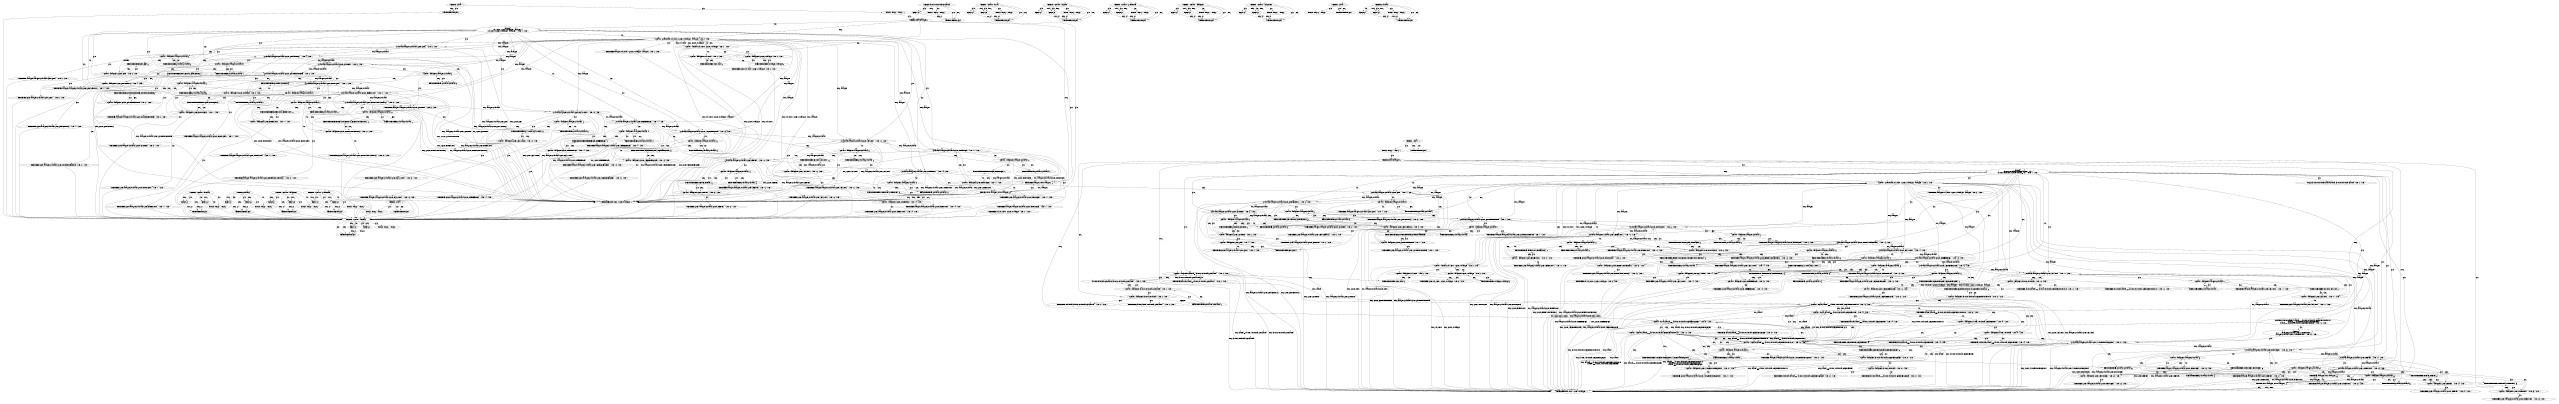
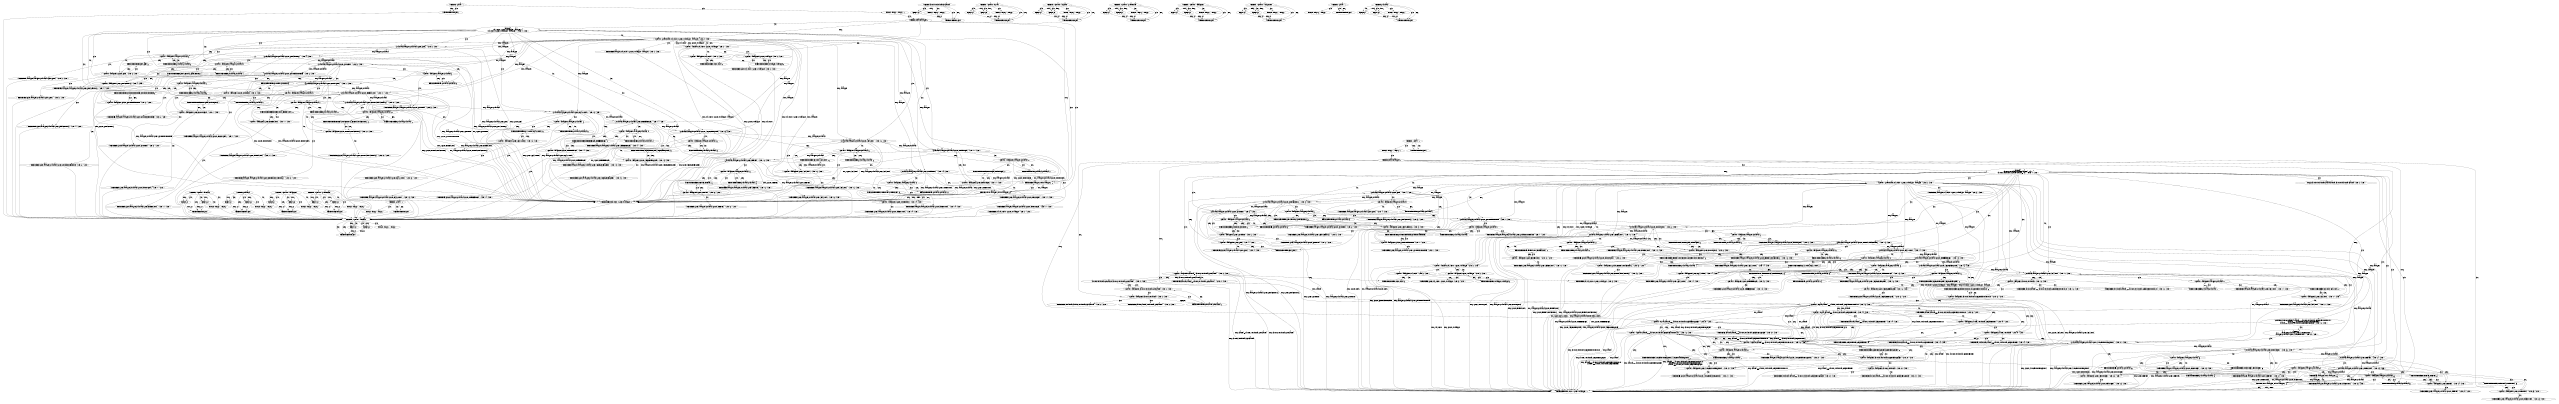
edge "<(push_back,datatypes.push_back(syncer::APPS))<SUB>3</SUB>>" -> "<(<operator>.fieldAccess,syncer::APPS)<SUB>3</SUB>>": label "SYNCED: " -> "AST: "
edge "<(<operator>.fieldAccess,syncer::PROXY_TABS)<SUB>17</SUB>>" -> "<(push_back,datatypes.push_back(syncer::APPS))<SUB>4</SUB>>": now "<(<operator>.fieldAccess,syncer::APPS)<SUB>4</SUB>>" -> "<(push_back,datatypes.push_back(syncer::APPS))<SUB>4</SUB>>"
edge "<(<operator>.fieldAccess,syncer::PASSWORDS)<SUB>14</SUB>>" -> "<(IDENTIFIER,std,std::vector<syncer::ModelType)<SUB>3</SUB>>": now "<(<operator>.fieldAccess,std::vector)<SUB>3</SUB>>" -> "<(IDENTIFIER,std,std::vector<syncer::ModelType)<SUB>3</SUB>>"
edge "<(<operator>.fieldAccess,chrome::VersionInfo)<SUB>19</SUB>>" -> "(FIELD_IDENTIFIER,CHANNEL_DEV,CHANNEL_DEV)": label "CFG: " -> "DDG: p1"
